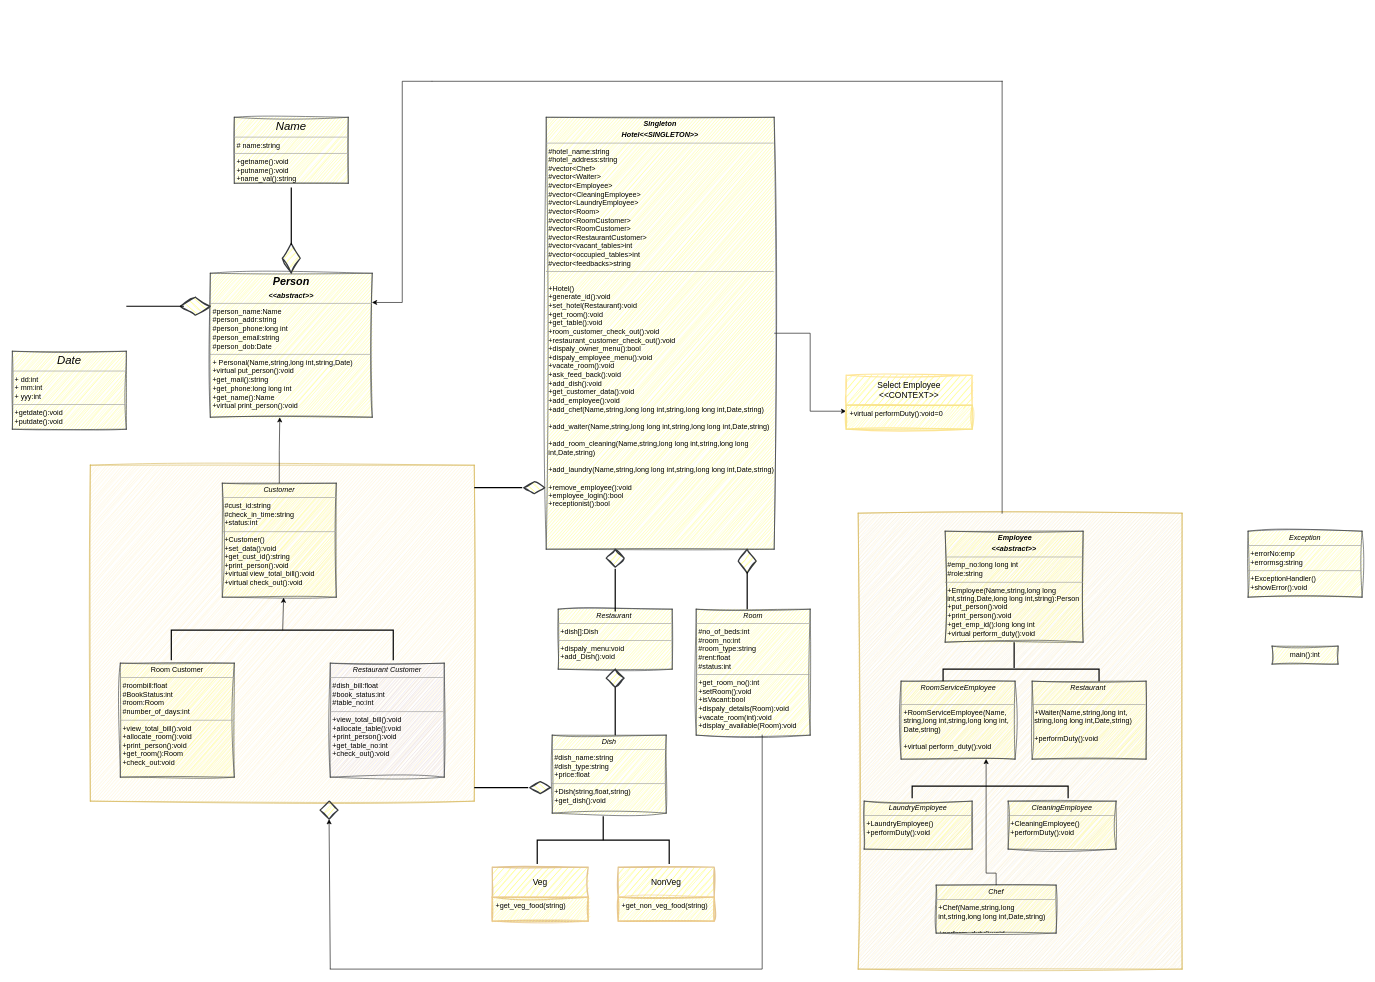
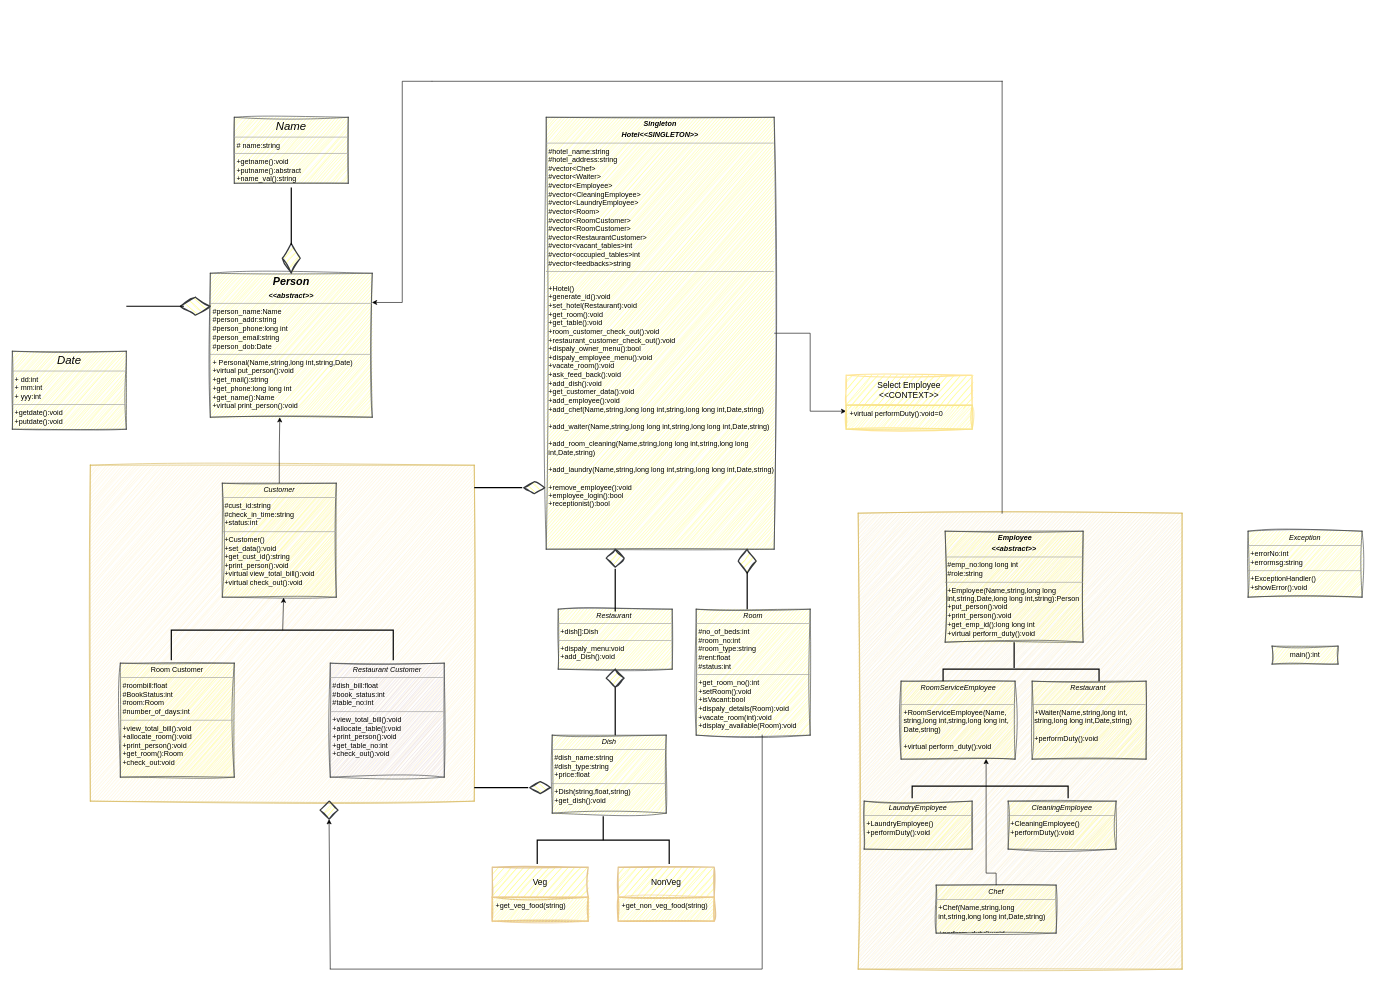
node "Name # name:string +getname():void +putname():void +name_val():string": label "Name # name:string +getname():void +putname():void +name_val():string" -> "Name # name:string +getname():void +putname():abstract +name_val():string"
node "Exception +errorNo:emp +errormsg:string +ExceptionHandler() +showError():void": label "Exception +errorNo:emp +errormsg:string +ExceptionHandler() +showError():void" -> "Exception +errorNo:int +errormsg:string +ExceptionHandler() +showError():void"
